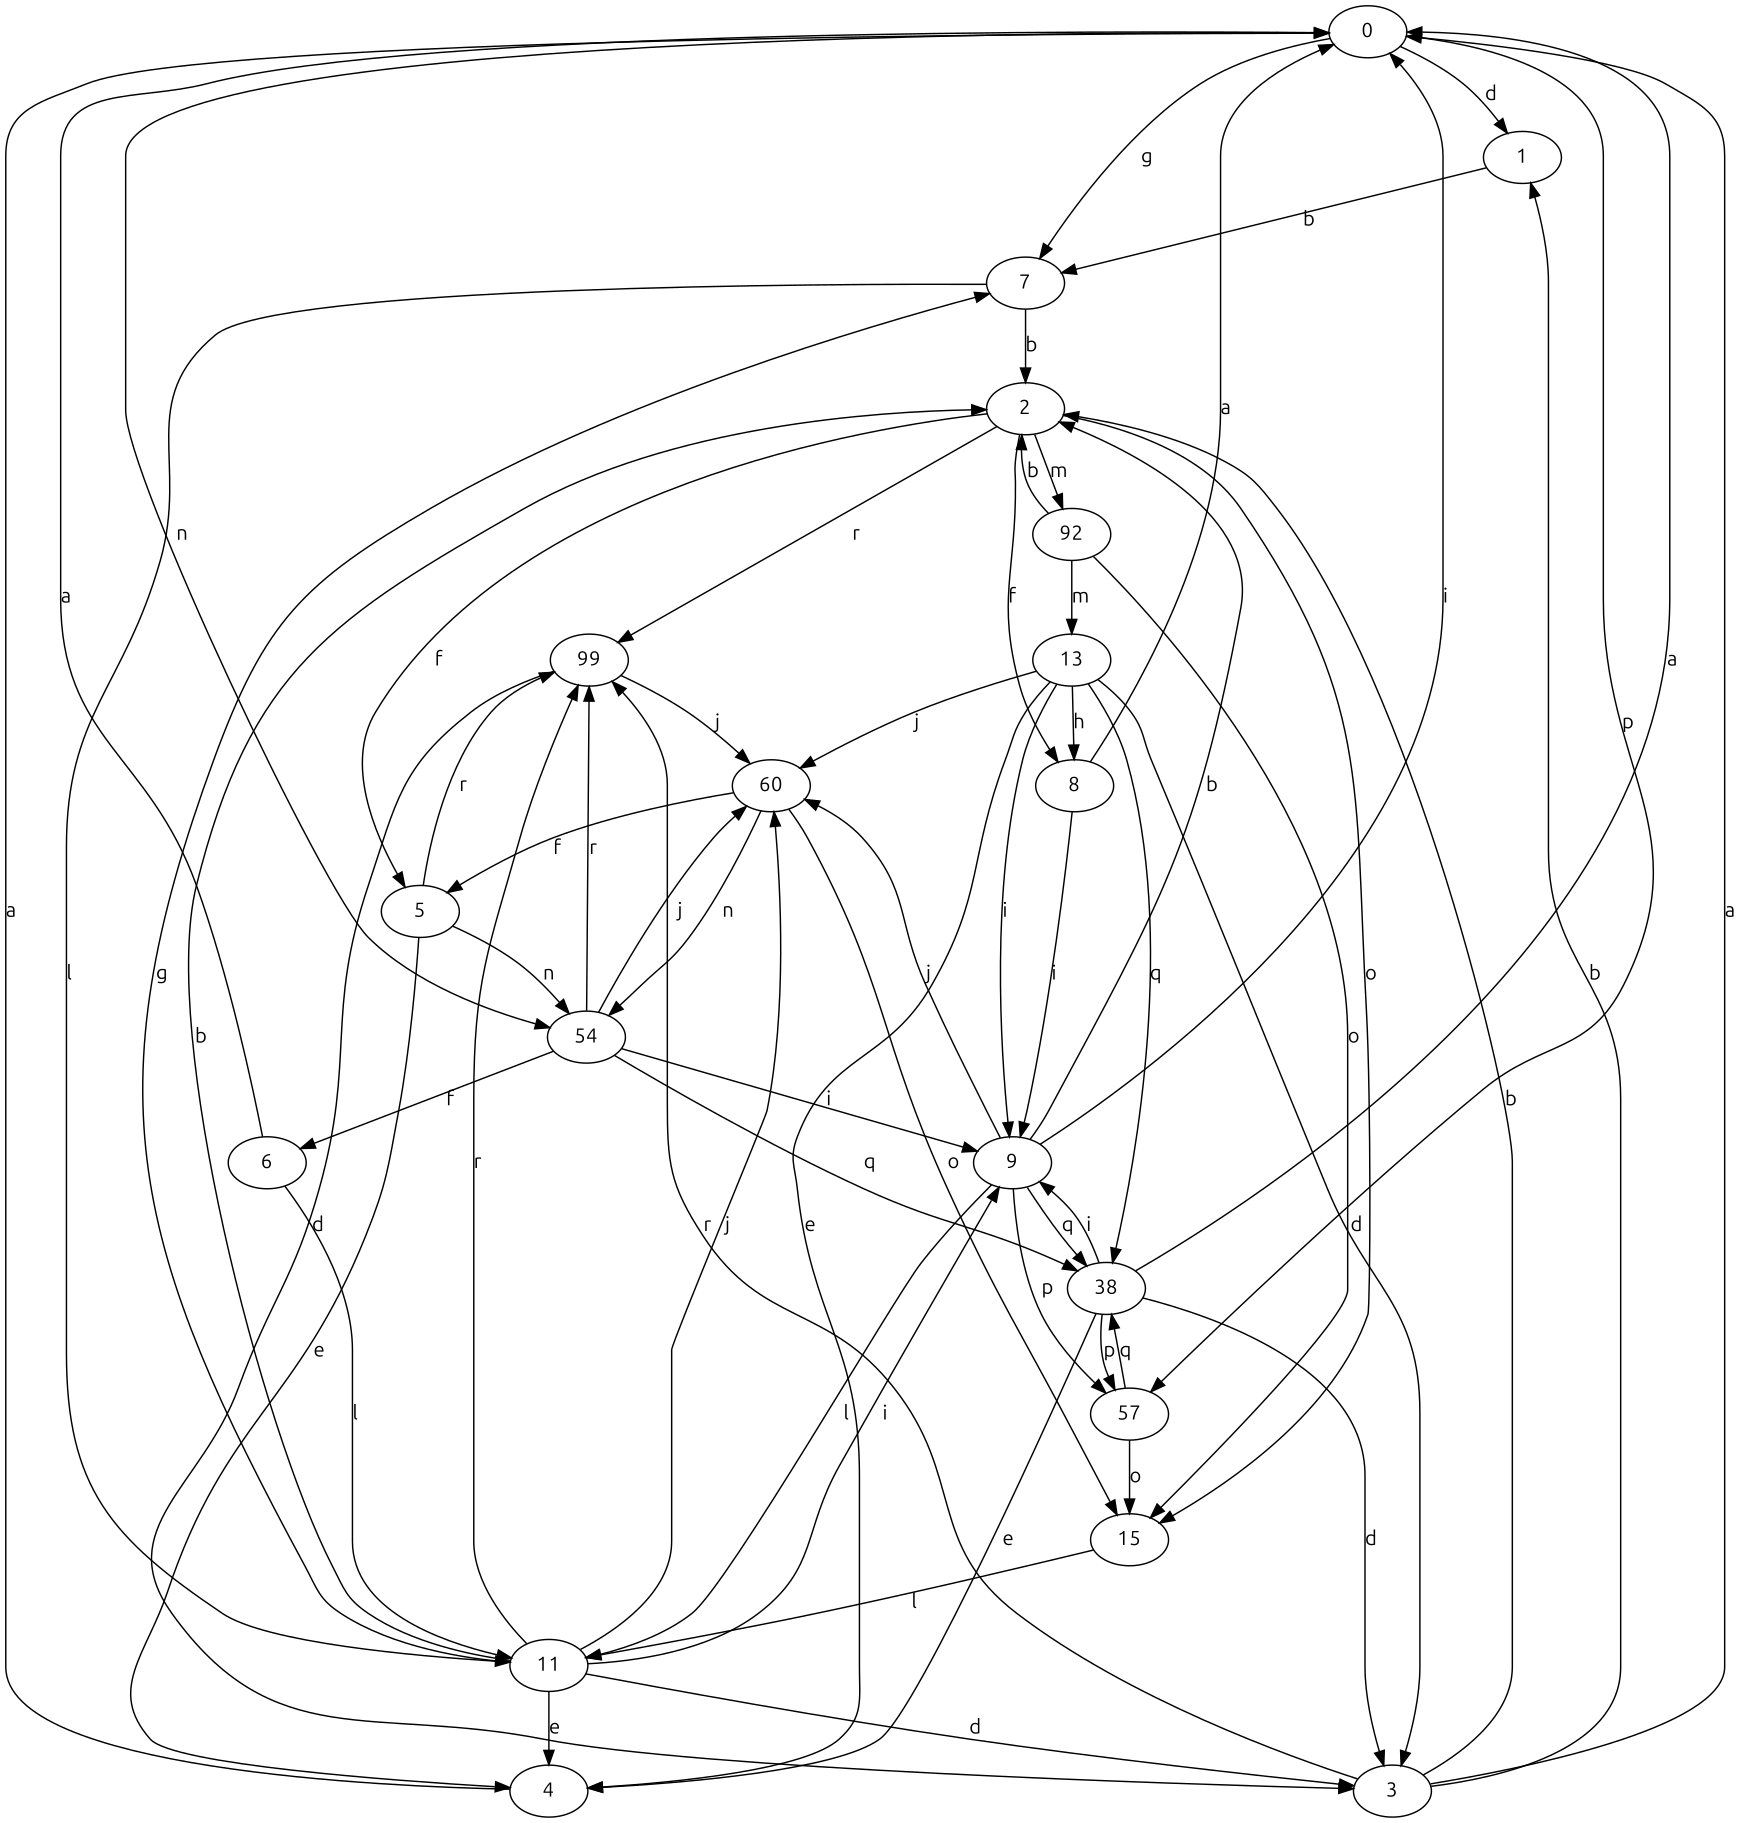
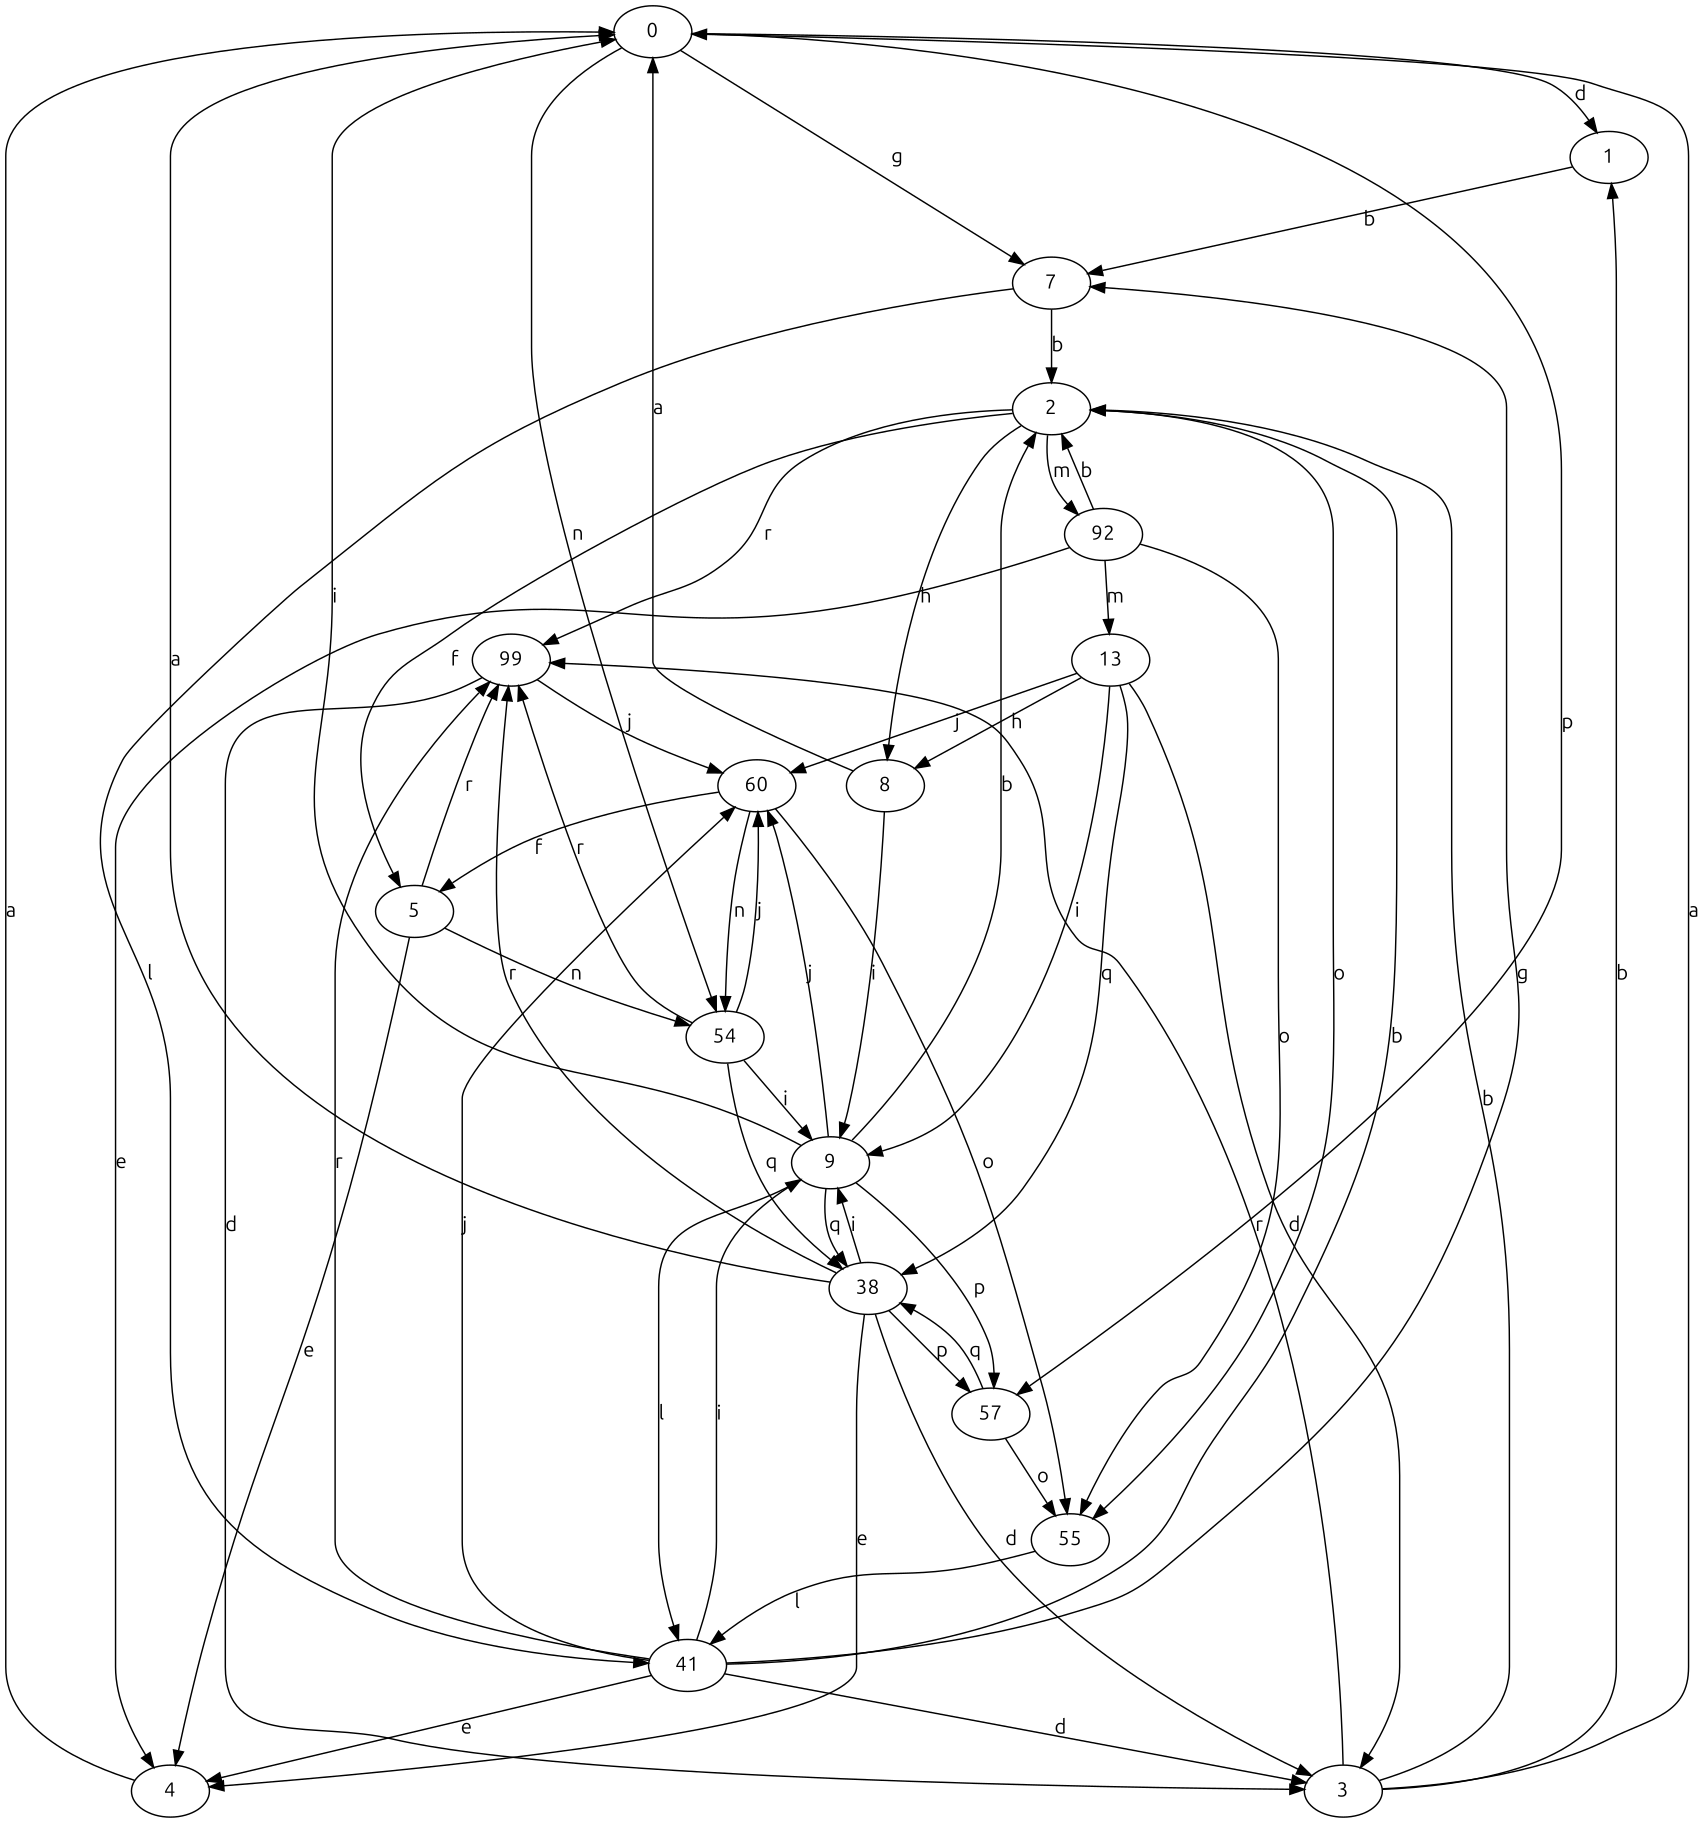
edge "2" -> "8": label "f" -> "h"
edge "38" -> "99": added, label "r"
node "6": removed
edge "13" -> "4": now "92" -> "4"
node "15": label "15" -> "55"
node "11": label "11" -> "41"
